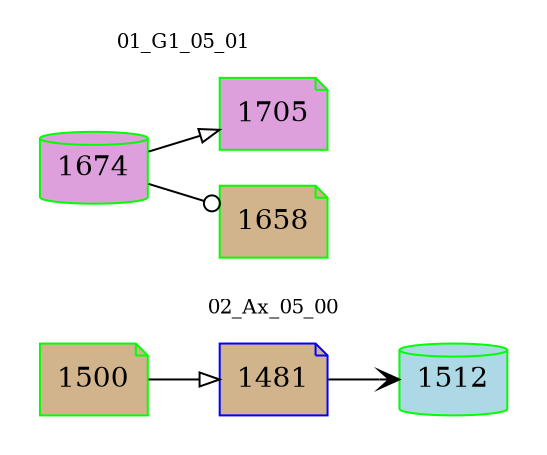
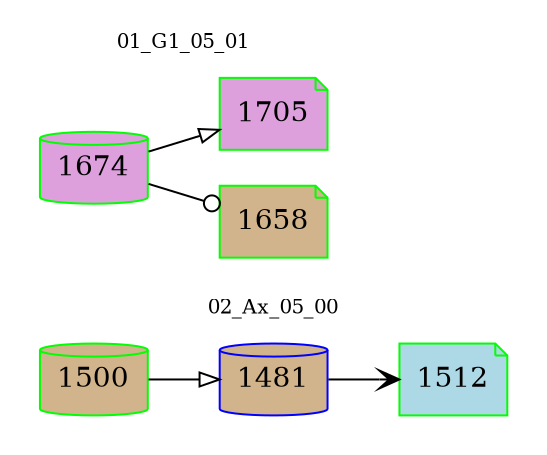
node "1500": shape note -> cylinder
node "1481": shape note -> cylinder
node "1512": shape cylinder -> note
